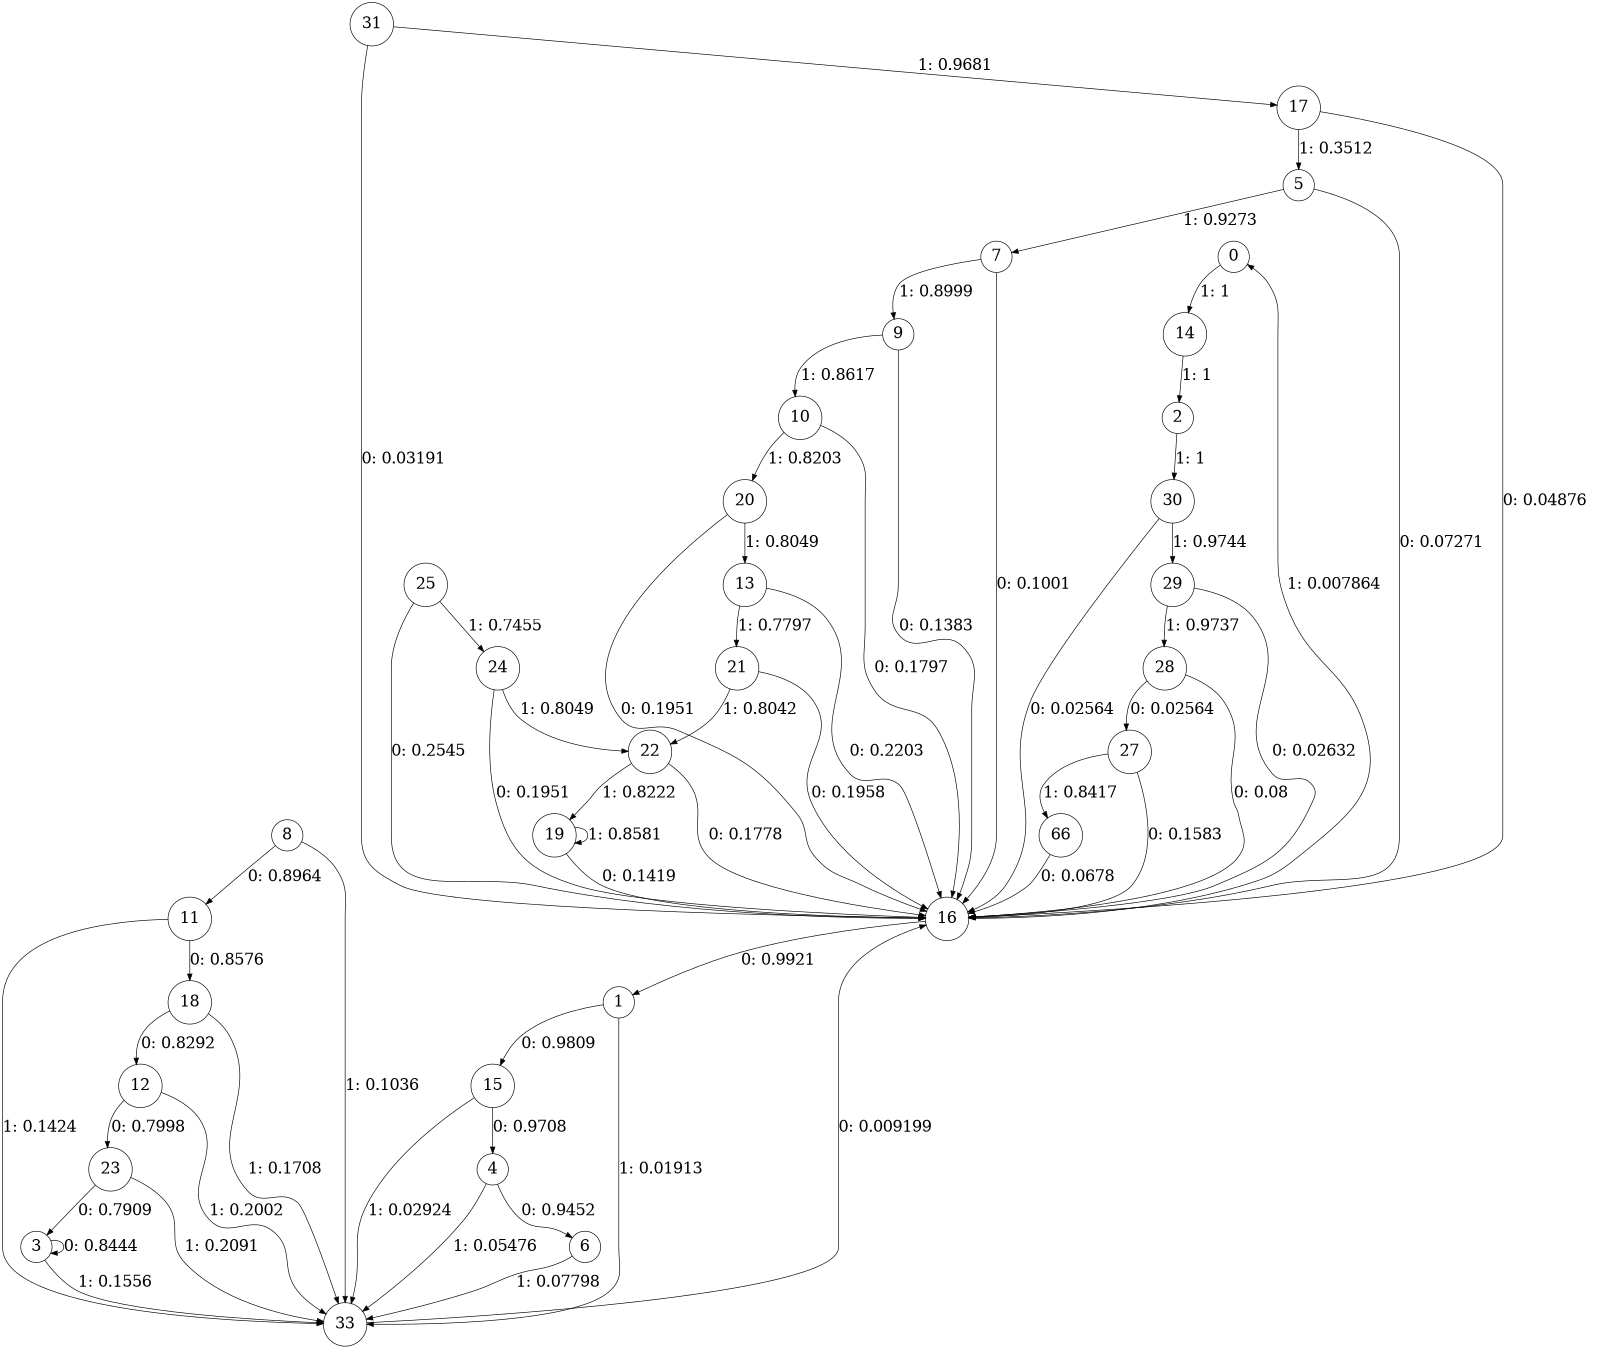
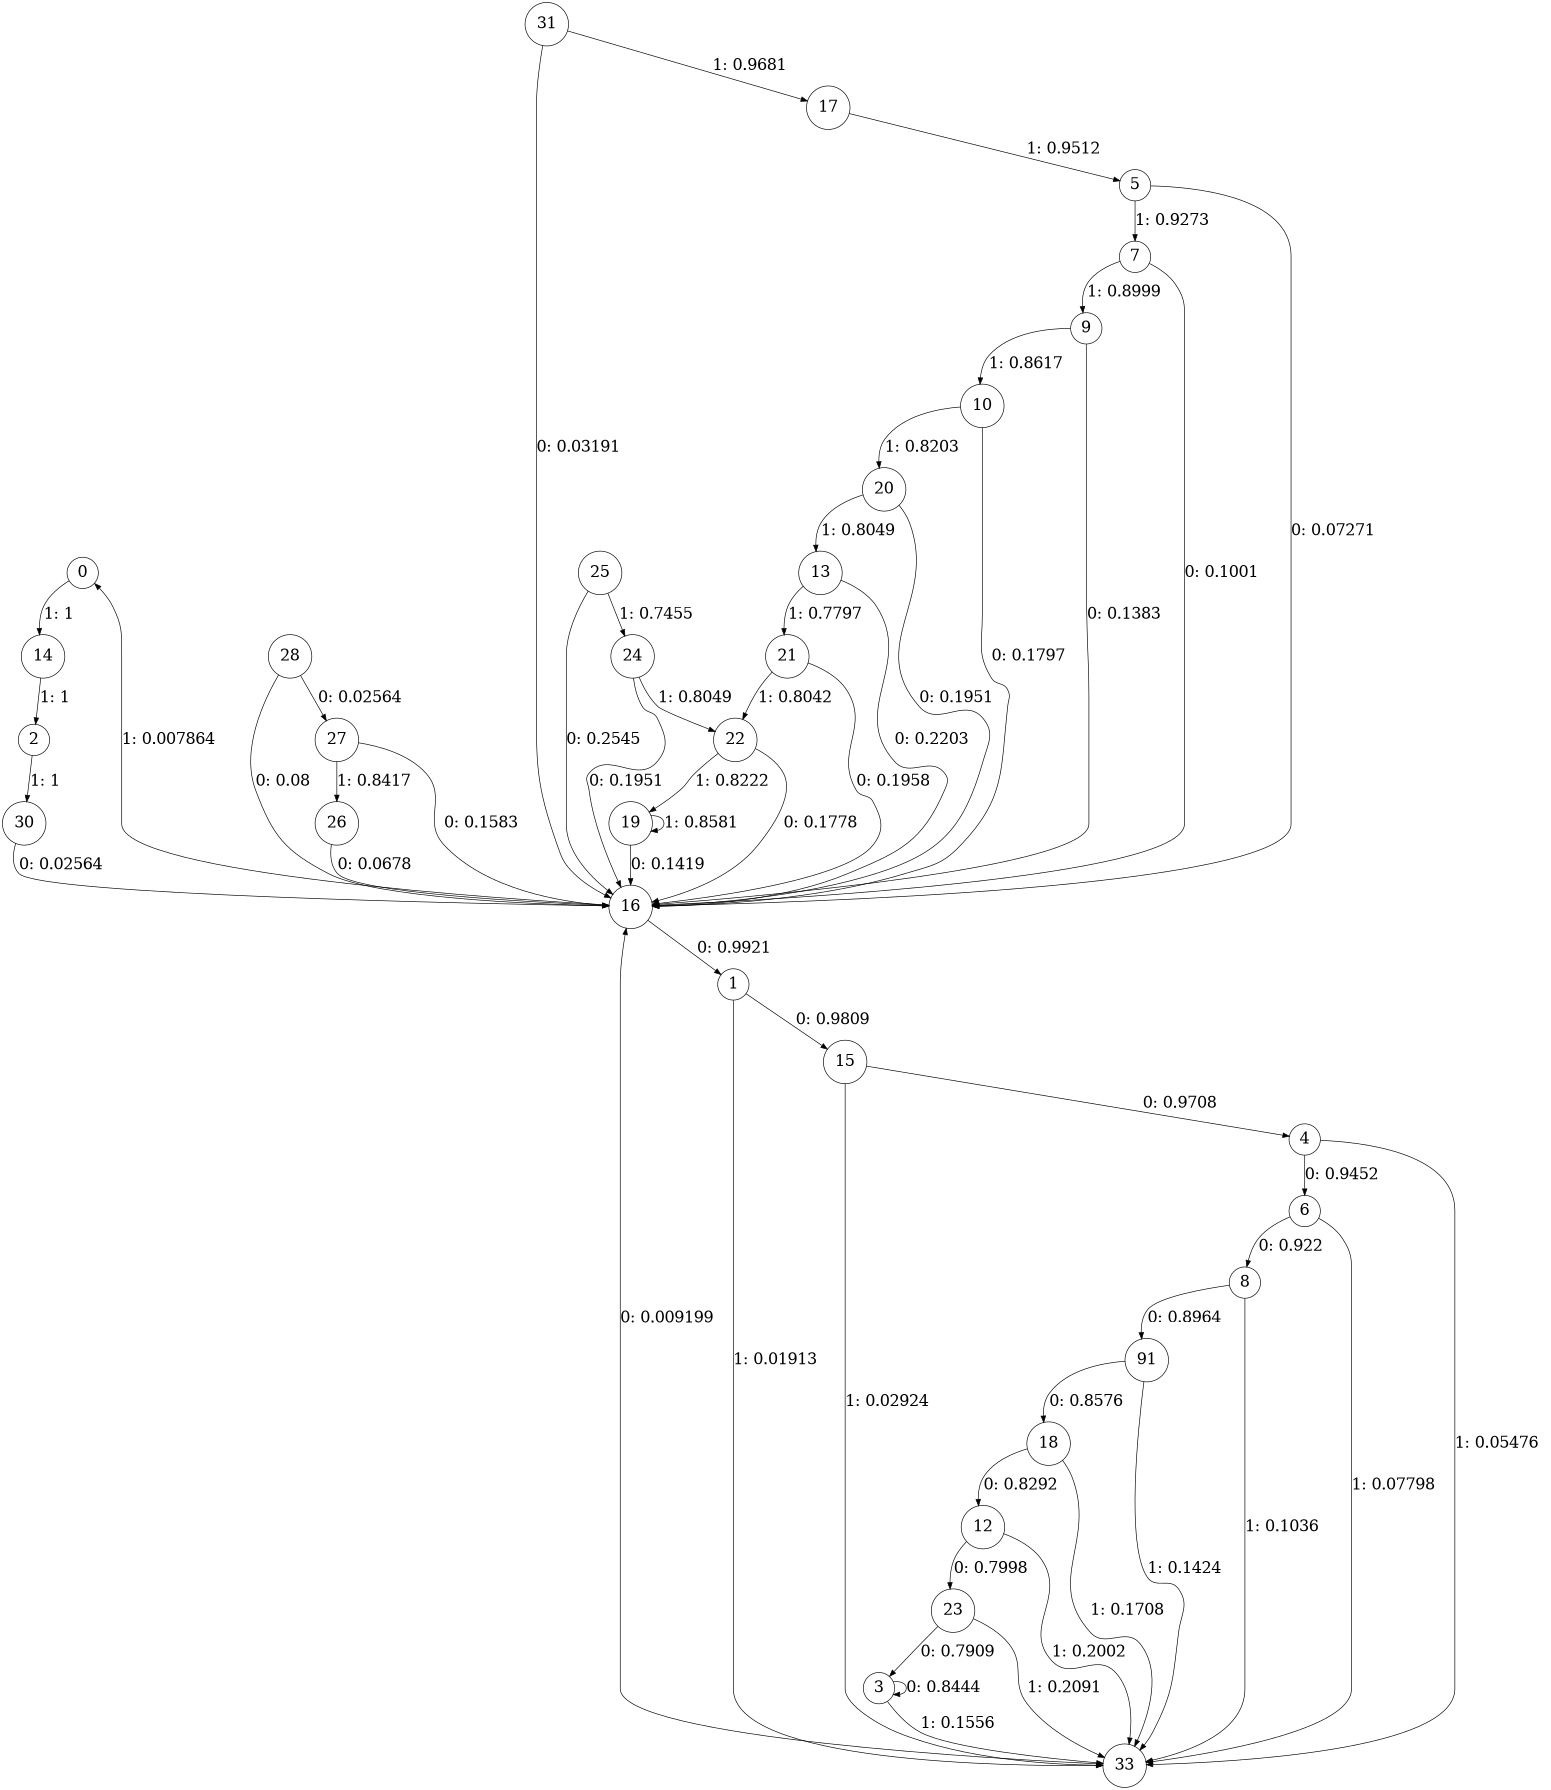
edge "17" -> "5": label "1: 0.3512   " -> "1: 0.9512   "
node "29": removed
edge "17" -> "16": removed, label "0: 0.04876"
node "66": label "66" -> "26"
node "11": label "11" -> "91"
edge "6" -> "8": added, label "0: 0.922"
